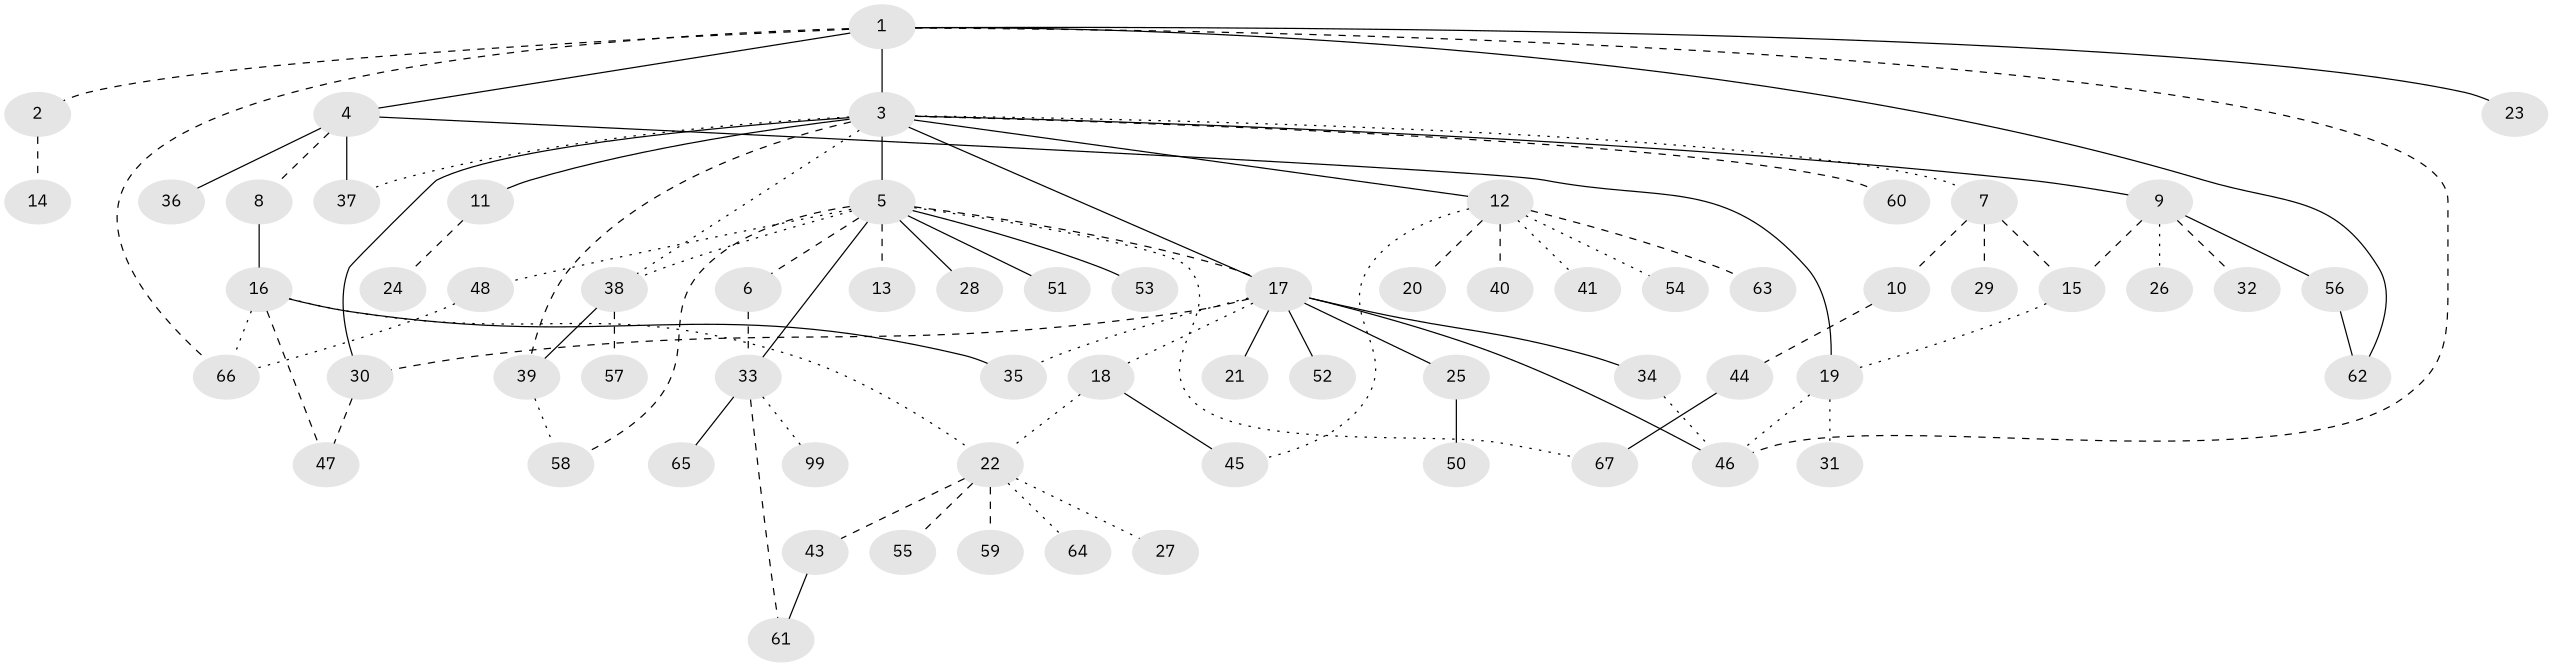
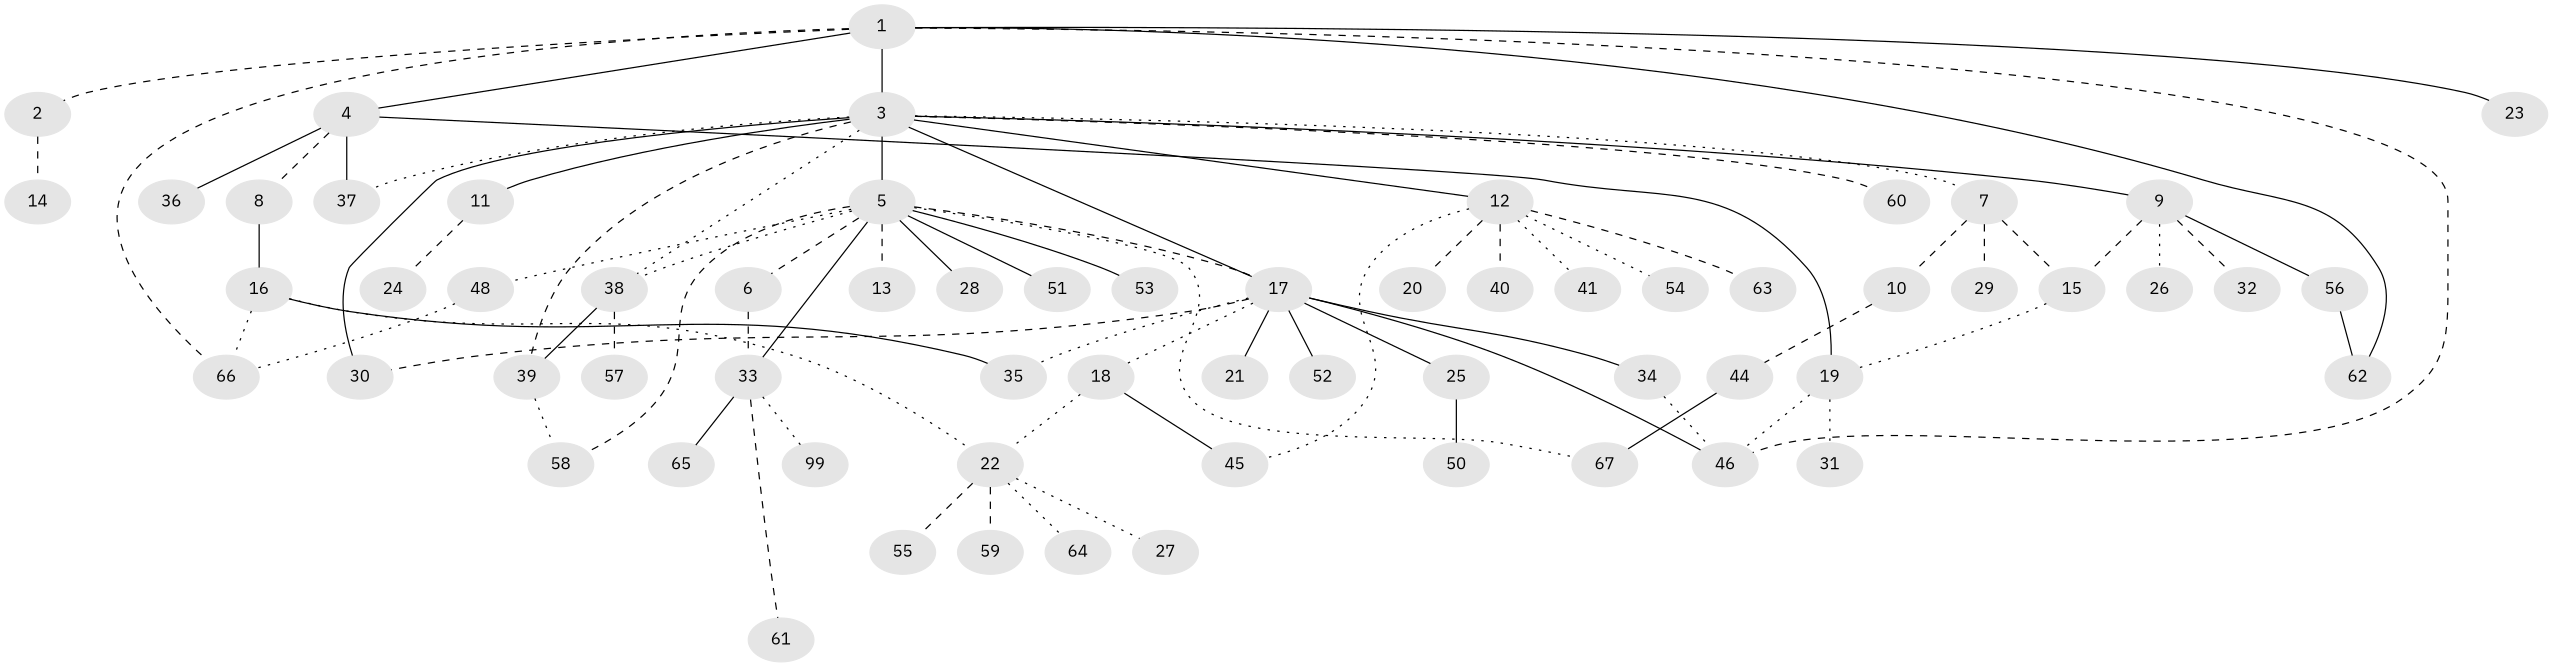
node "47": removed
node "43": removed
